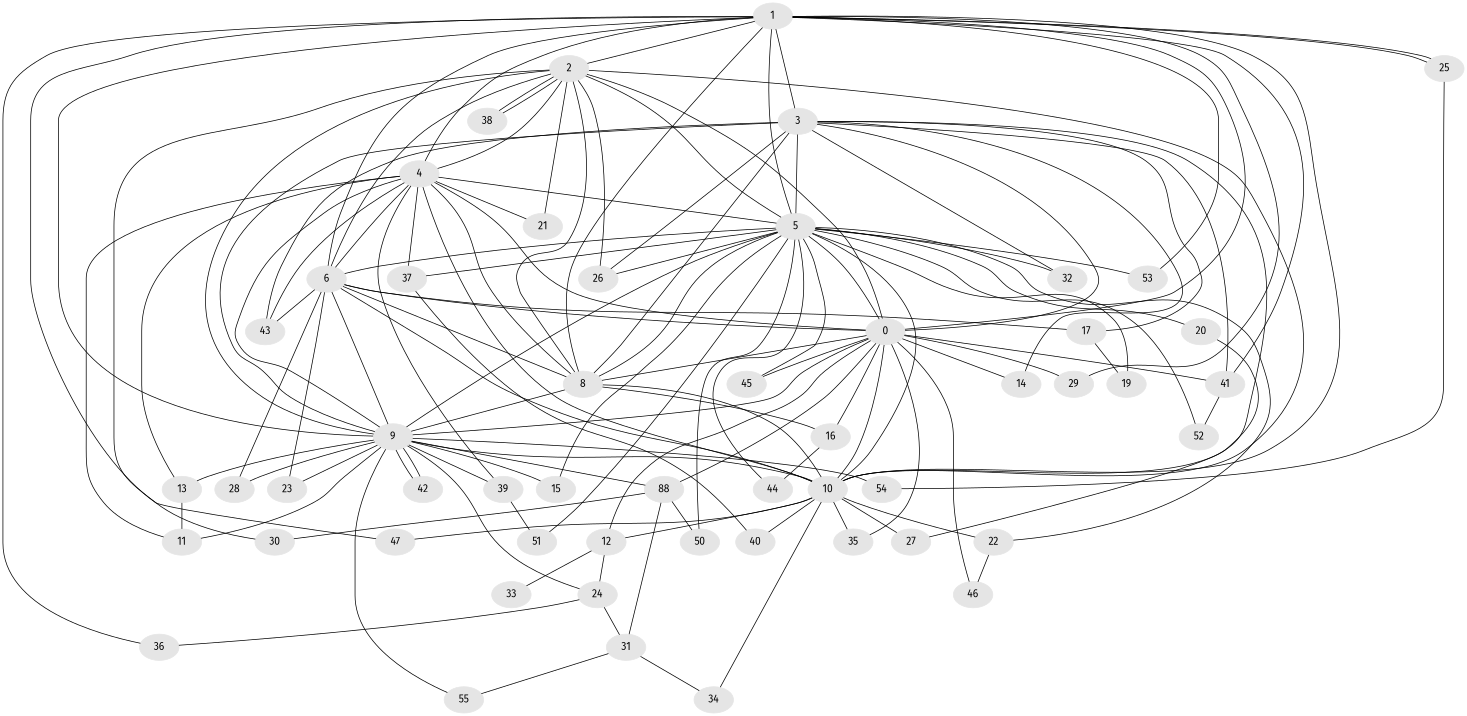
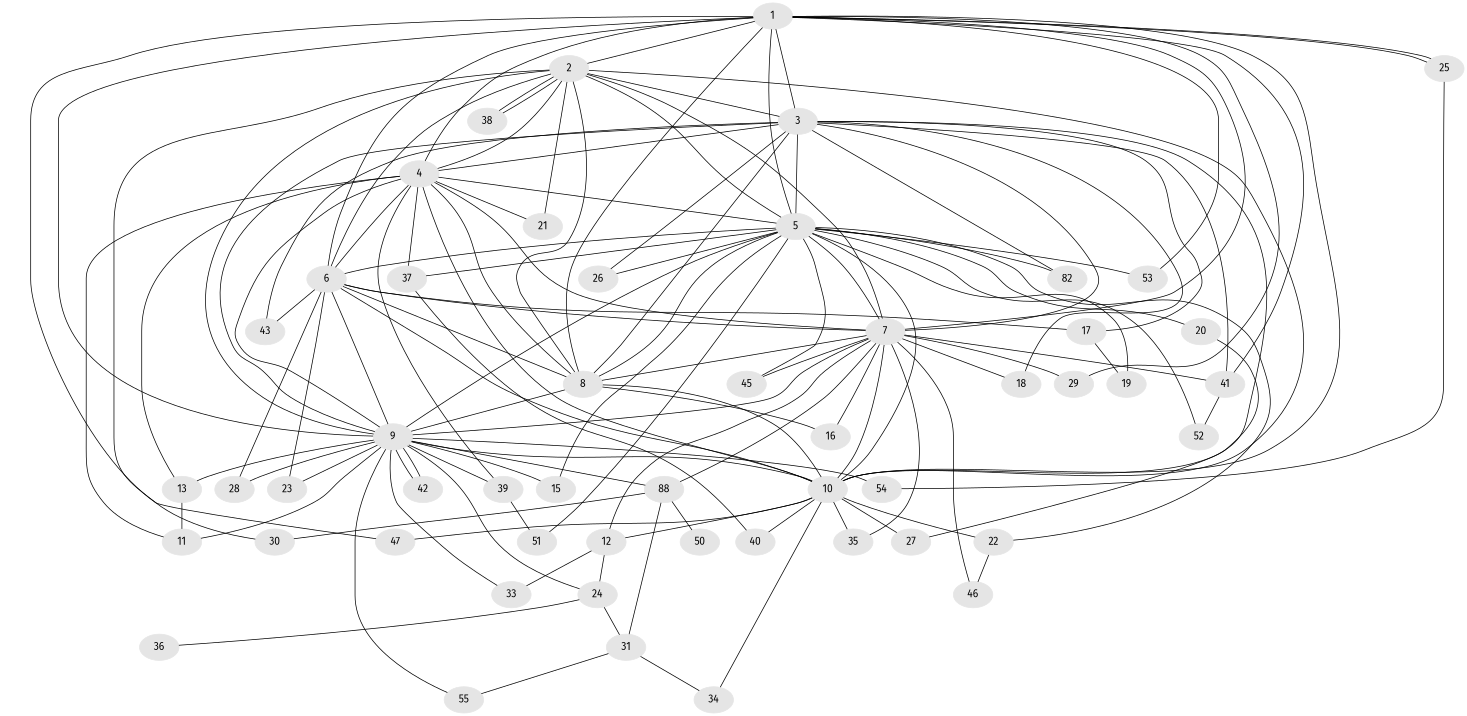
edge "1" -- "36": removed
edge "2" -- "26": now "2" -- "3"
edge "4" -- "43": now "4" -- "3"
node "32": label "32" -> "82"
node "0": label "0" -> "7"
edge "5" -- "50": removed
node "14": label "14" -> "18"
node "44": removed
edge "9" -- "33": added
